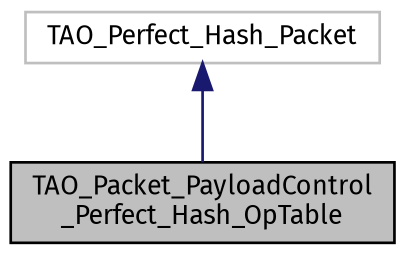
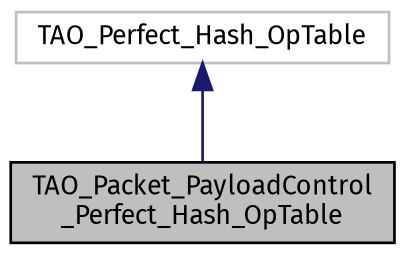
node "TAO_Perfect_Hash_Packet": label "TAO_Perfect_Hash_Packet" -> "TAO_Perfect_Hash_OpTable"
